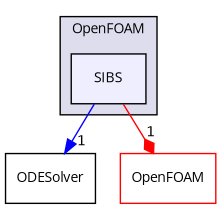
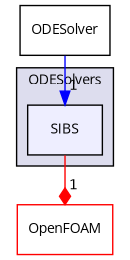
cluster "OpenFOAM": label "OpenFOAM" -> "ODESolvers"
edge "SIBS" -> "ODESolver": reversed
